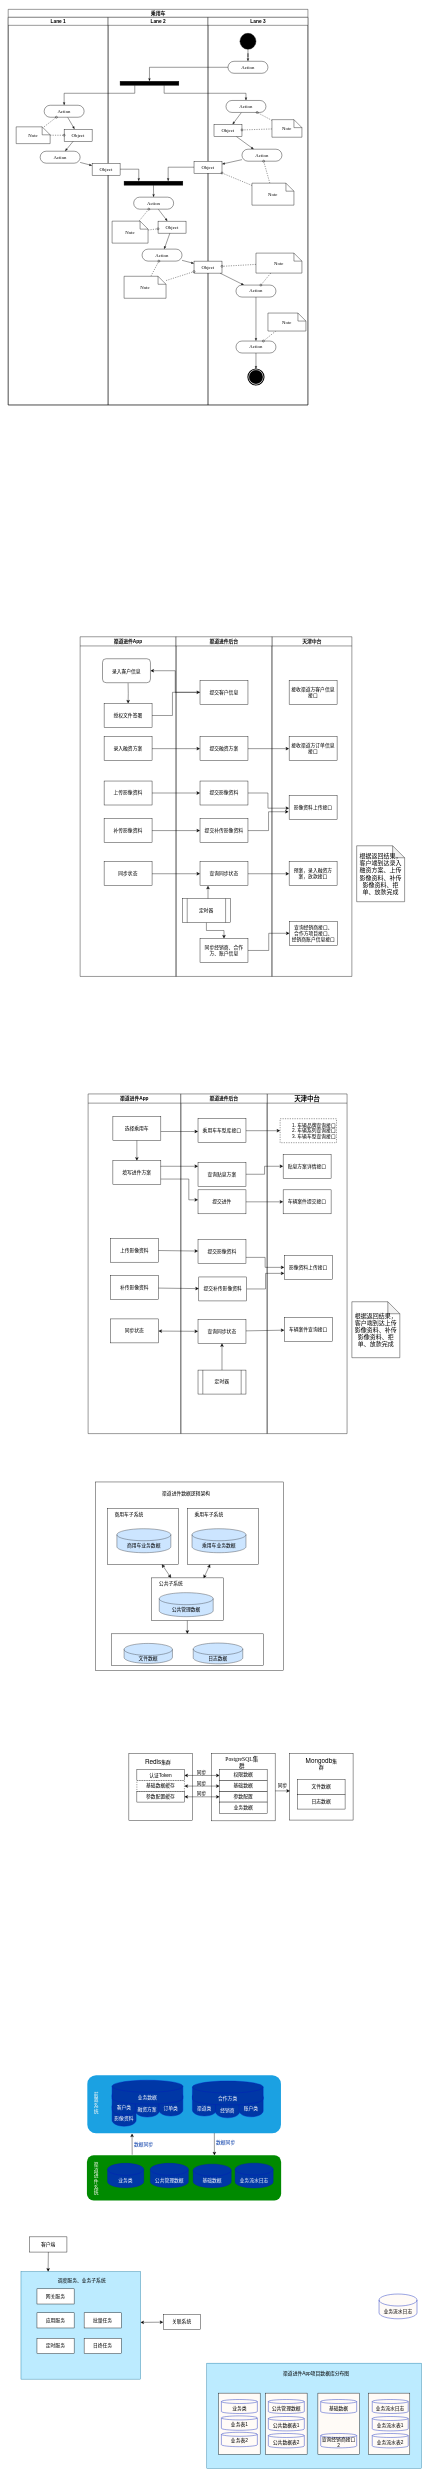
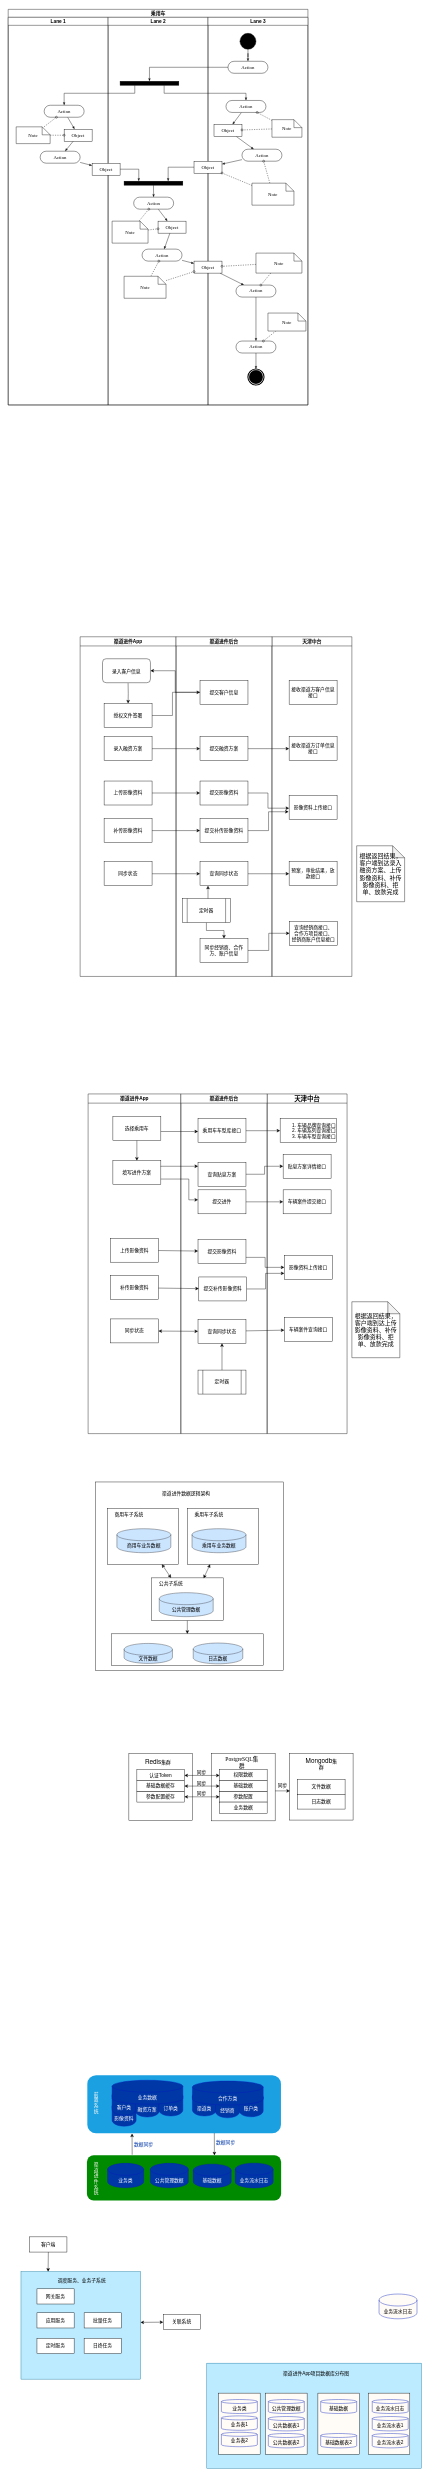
node "预案，录入融资方案，放款接口": label "预案，录入融资方案，放款接口" -> "预案，审批结果，放款接口"
node "车辆品牌查询接口 车辆系列查询接口 车辆车型查询接口": style dashed -> solid
node "基础数据缓存": style dashed -> solid
node "查询经销商接口2": label "查询经销商接口2" -> "基础数据表2"
